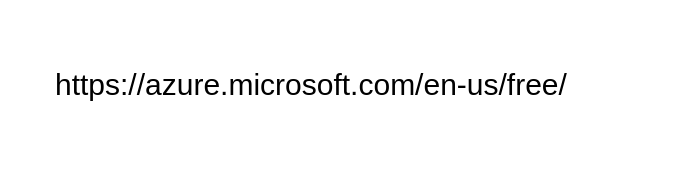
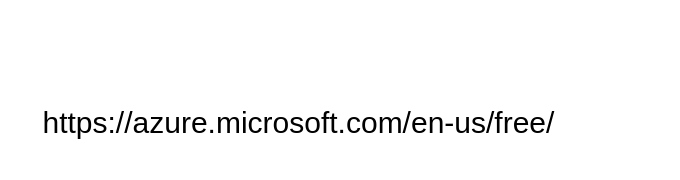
node "https://azure.microsoft.com/en-us/free/": moved (339, 89) -> (326, 126)
